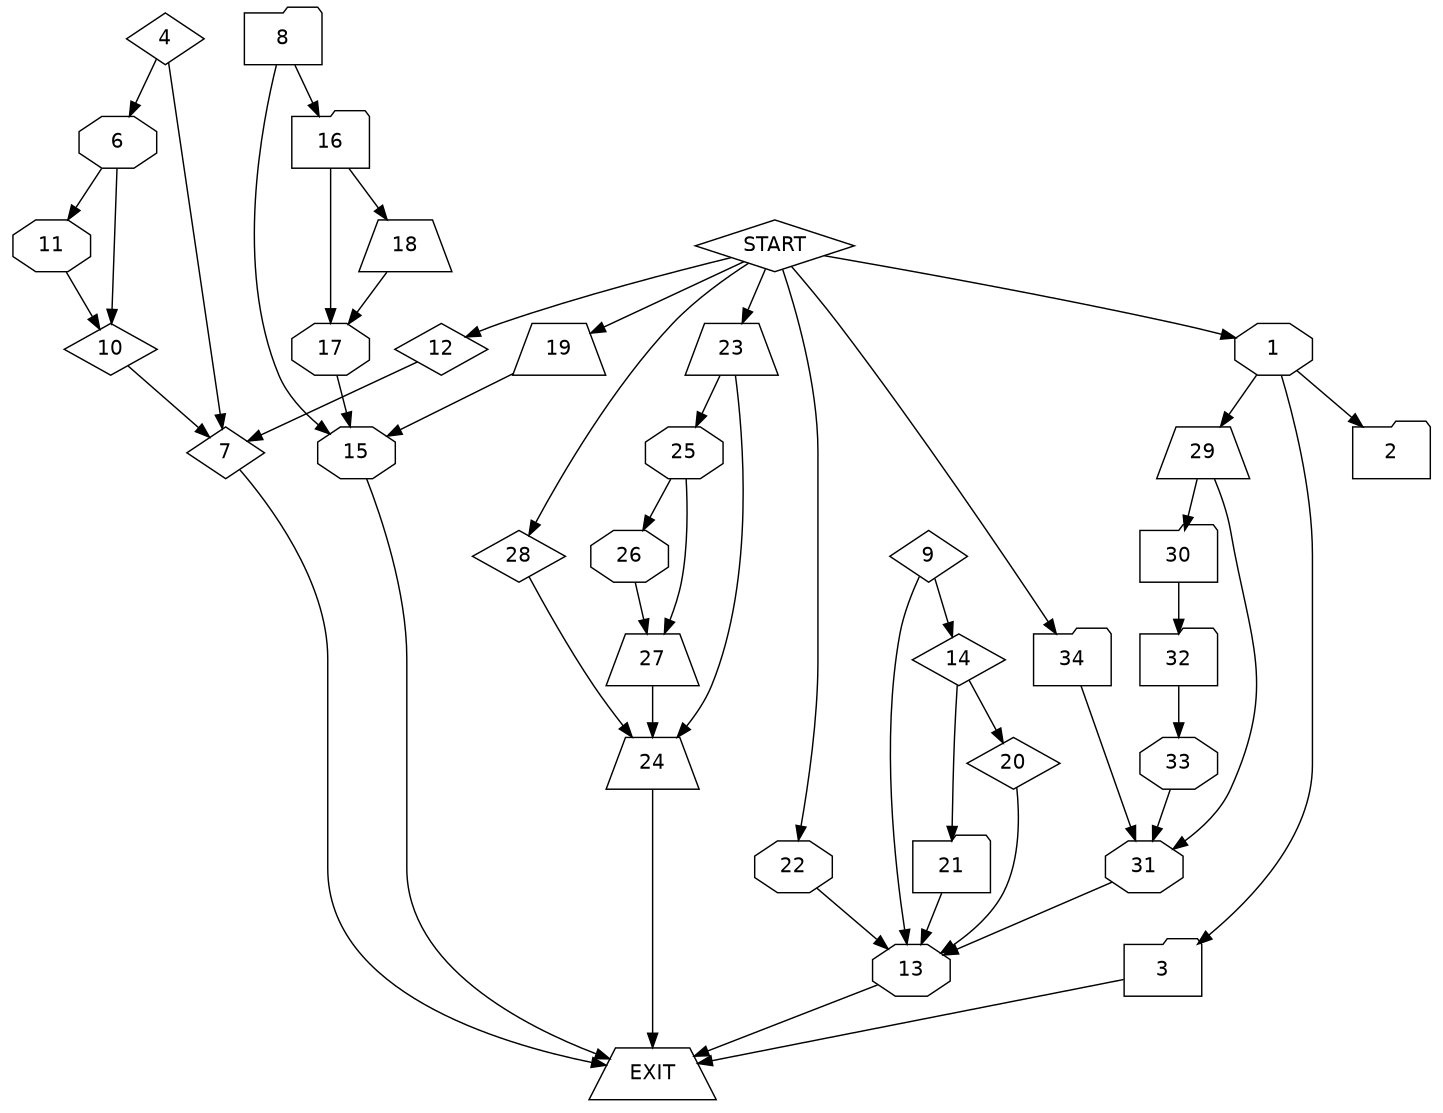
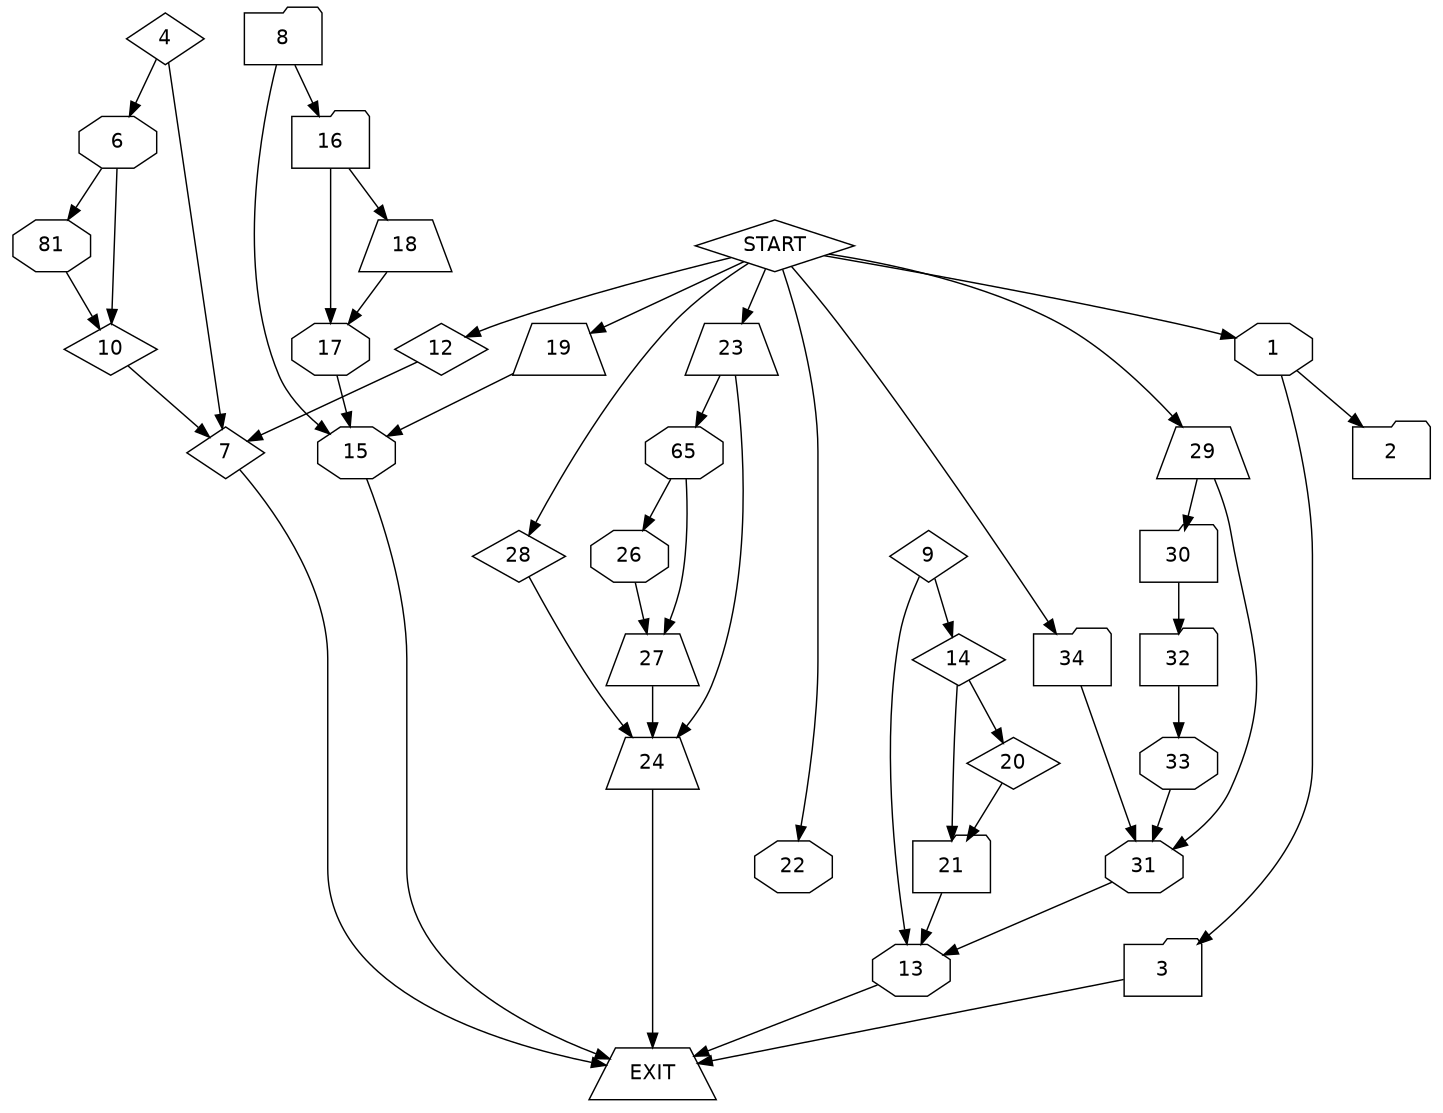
node "11": label "11" -> "81"
edge "1" -> "29": now "START" -> "29"
node "25": label "25" -> "65"
edge "20" -> "13": now "20" -> "21"
edge "22" -> "13": removed
